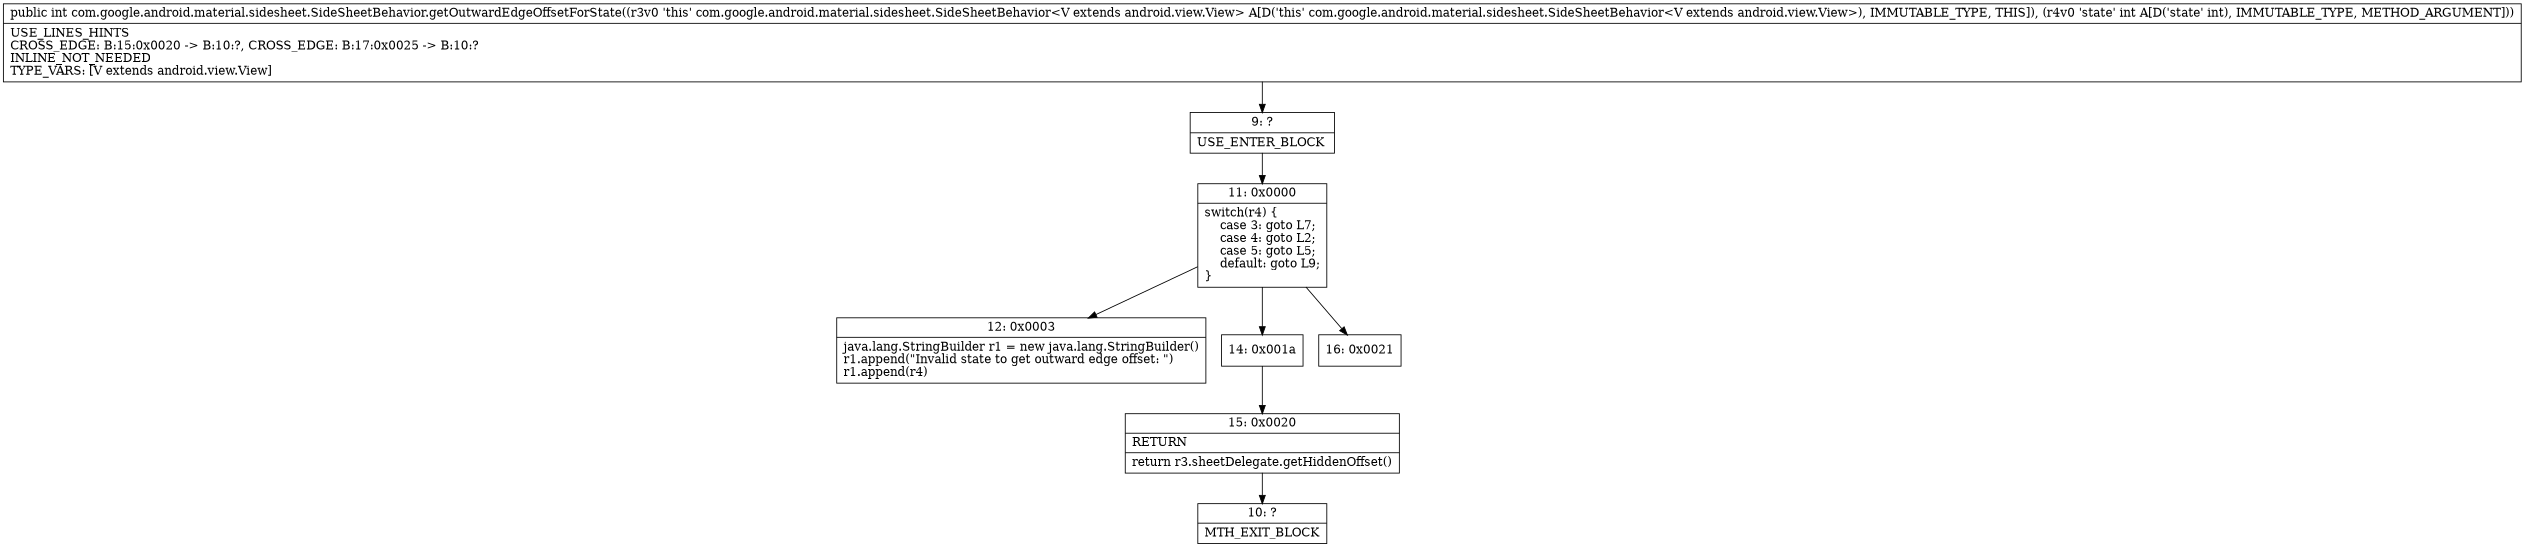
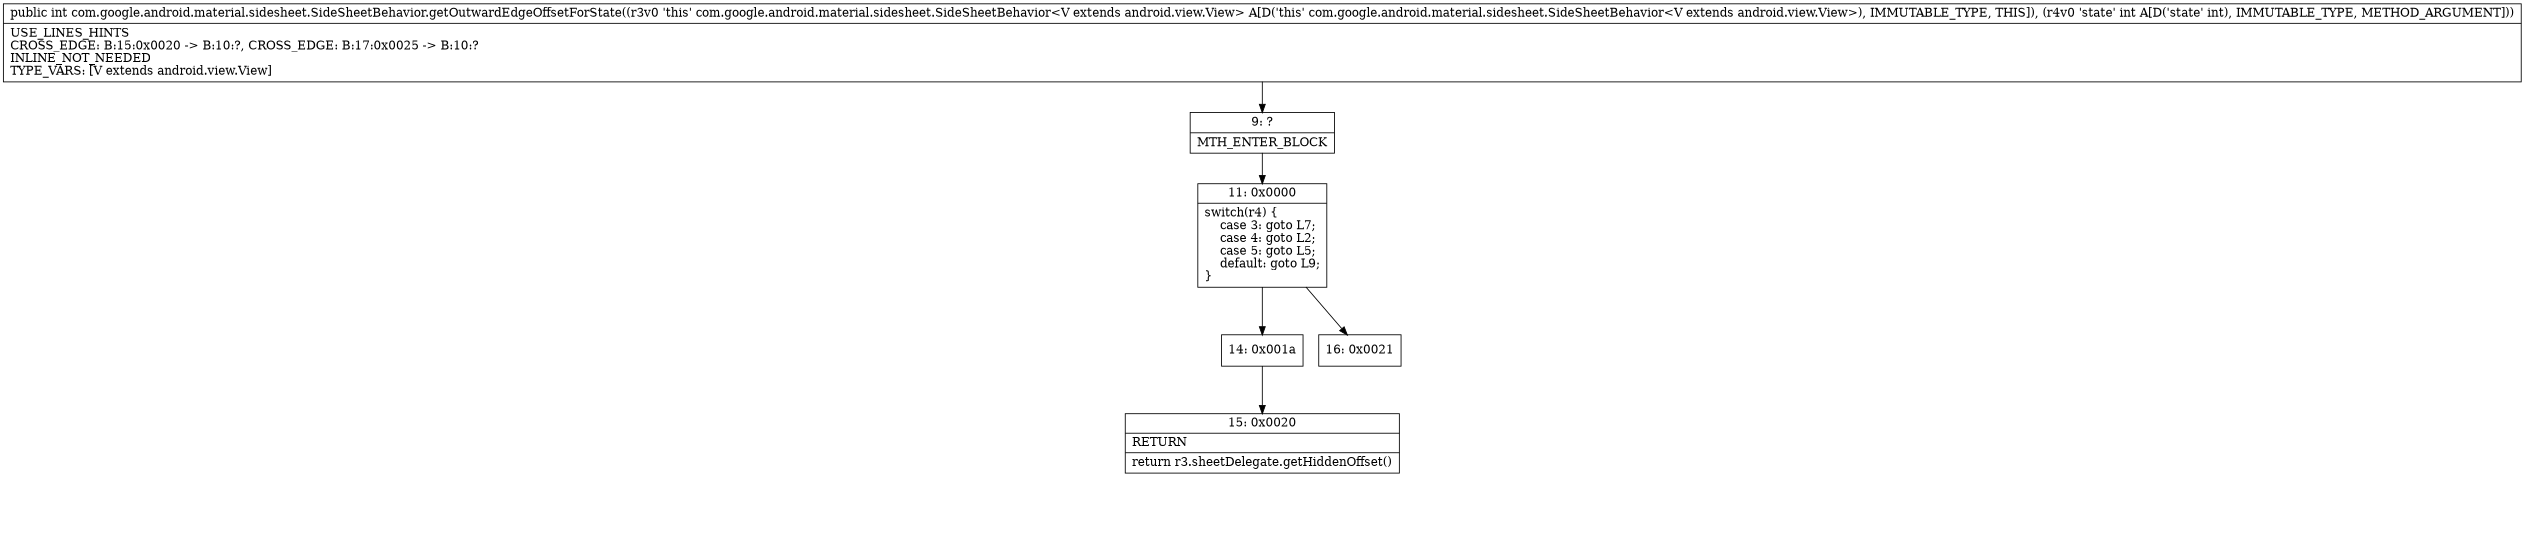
node "9: ?": text "USE_ENTER_BLOCK" -> "MTH_ENTER_BLOCK"
node "12: 0x0003": removed
node "10: ?": removed
